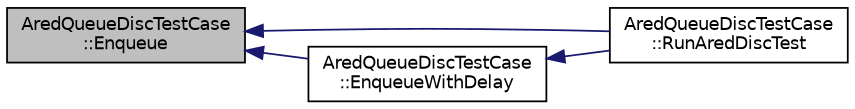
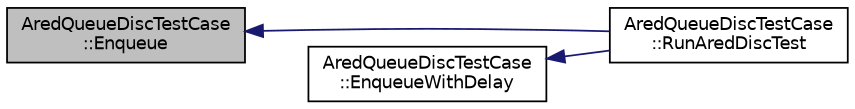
edge "AredQueueDiscTestCase ::EnqueueWithDelay" -> "AredQueueDiscTestCase ::Enqueue": removed
